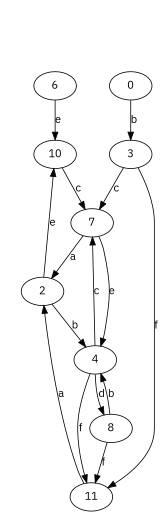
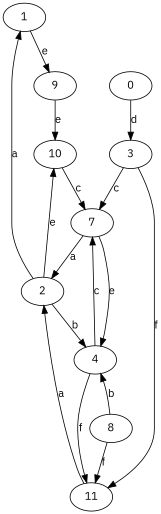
node "1": added
node "6": label "6" -> "9"
edge "0" -> "3": label "b" -> "d"
edge "4" -> "8": removed, label "d"
